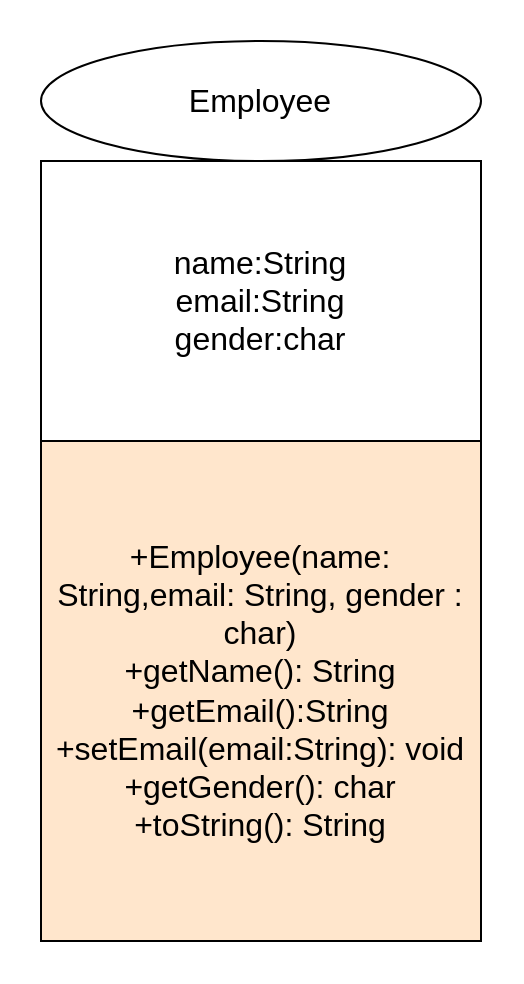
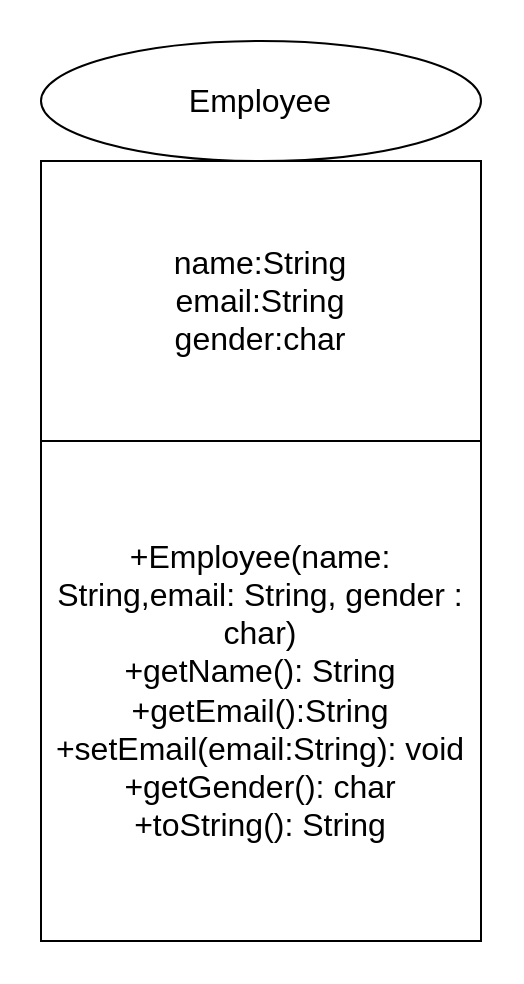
node "+Employee(name: String,email: String, gender : char) +getName(): String +getEmail():String +setEmail(email:String): void +getGender(): char +toString(): String": fillcolor #ffe6cc -> #ffffff
